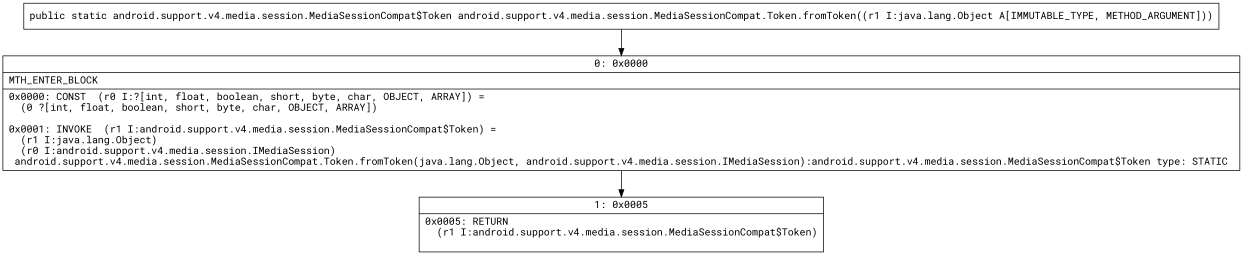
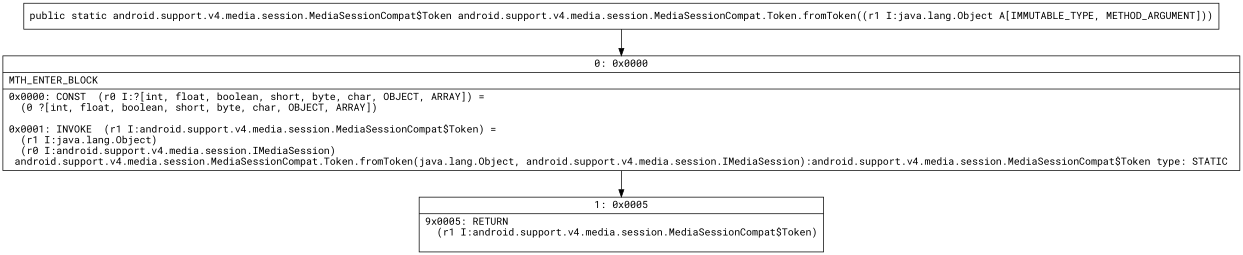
node "1: 0x0005": text "0x0005: RETURN" -> "9x0005: RETURN"
